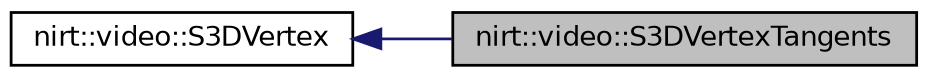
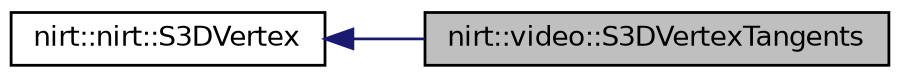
node "nirt::video::S3DVertex": label "nirt::video::S3DVertex" -> "nirt::nirt::S3DVertex"
